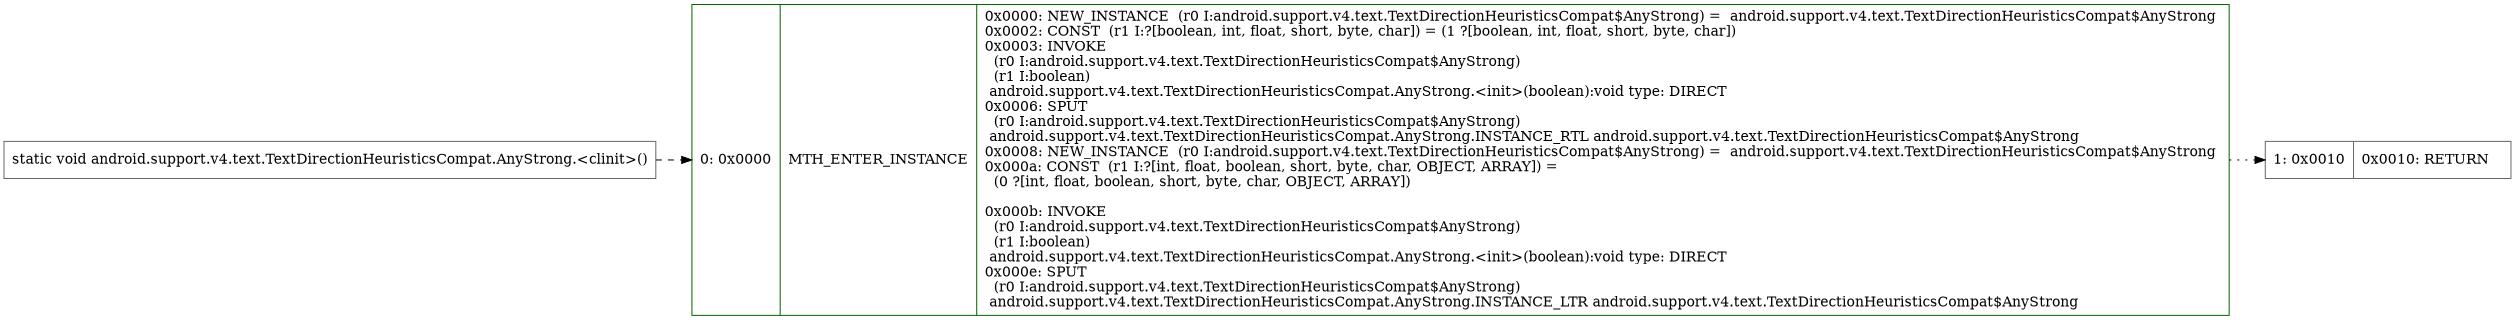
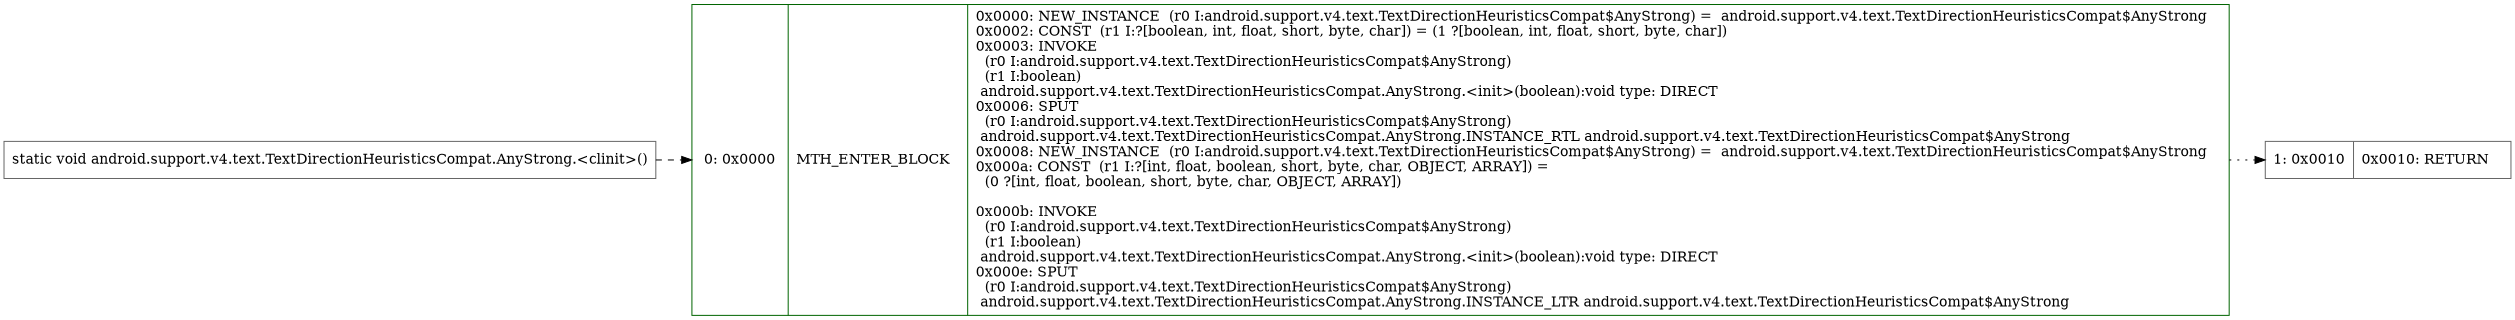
node "0: 0x0000": text "MTH_ENTER_INSTANCE" -> "MTH_ENTER_BLOCK"
